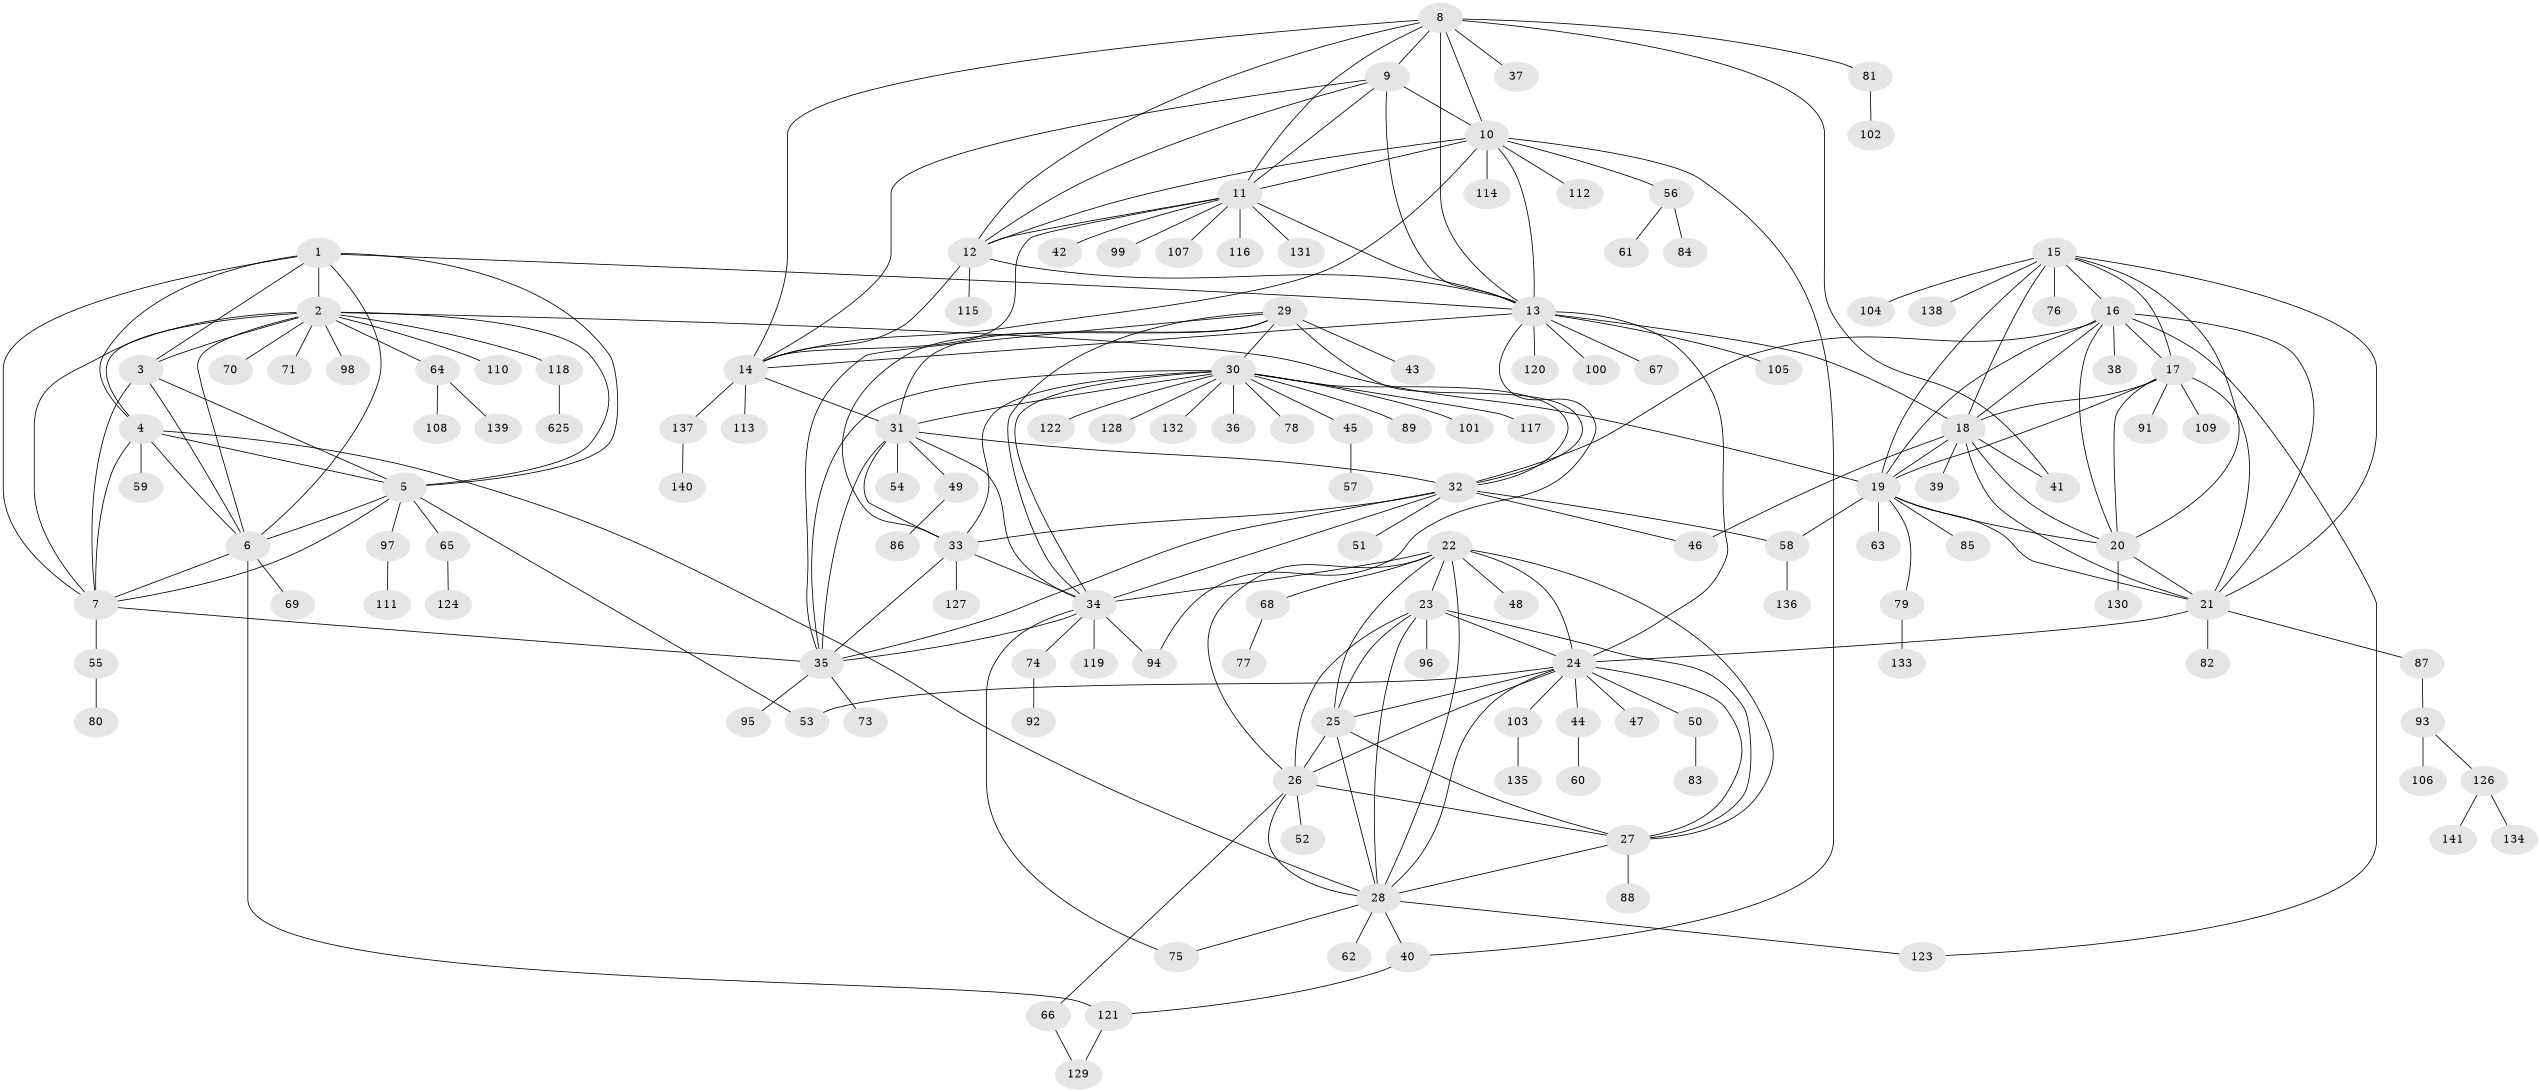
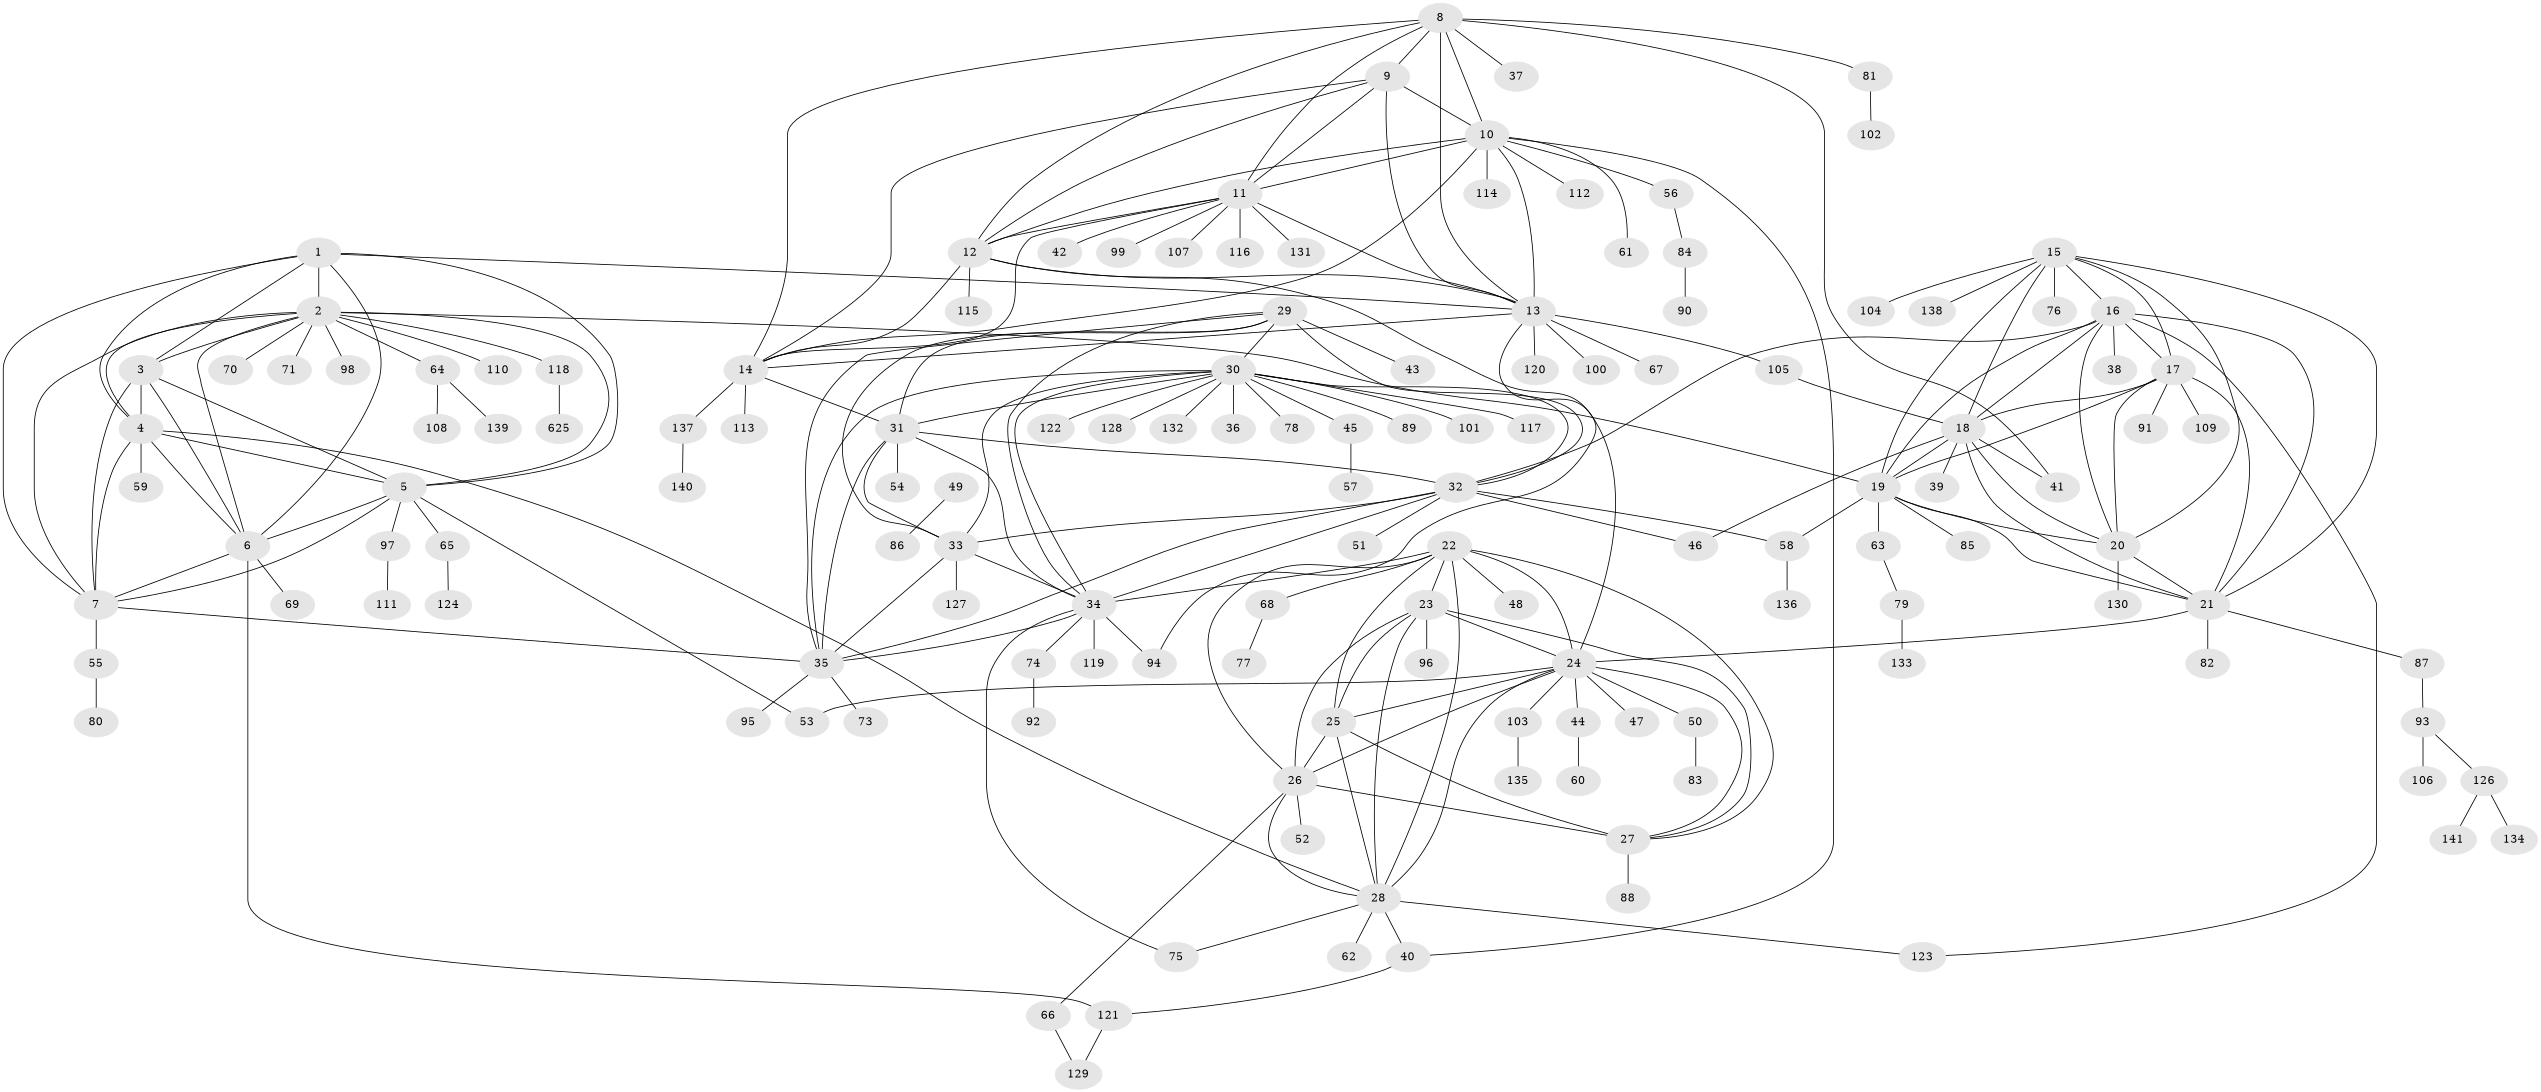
edge "56" -- "61": now "10" -- "61"
node "90": added
edge "13" -- "18": now "105" -- "18"
edge "3" -- "4": added
edge "31" -- "49": removed
edge "13" -- "24": now "12" -- "24"
edge "19" -- "79": now "63" -- "79"
edge "27" -- "28": removed
